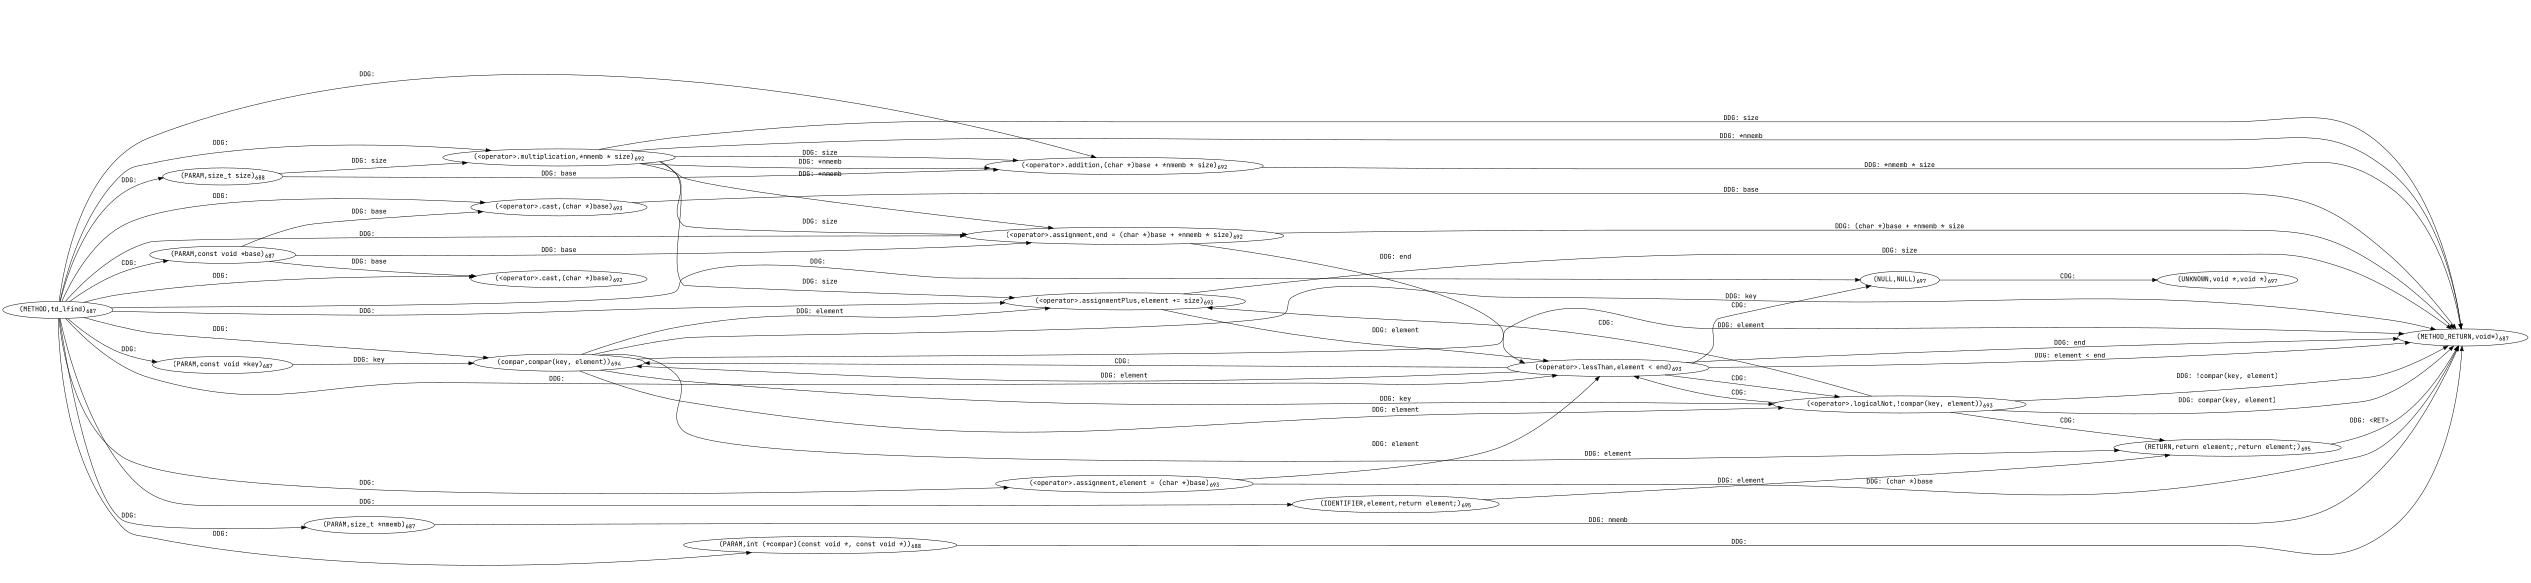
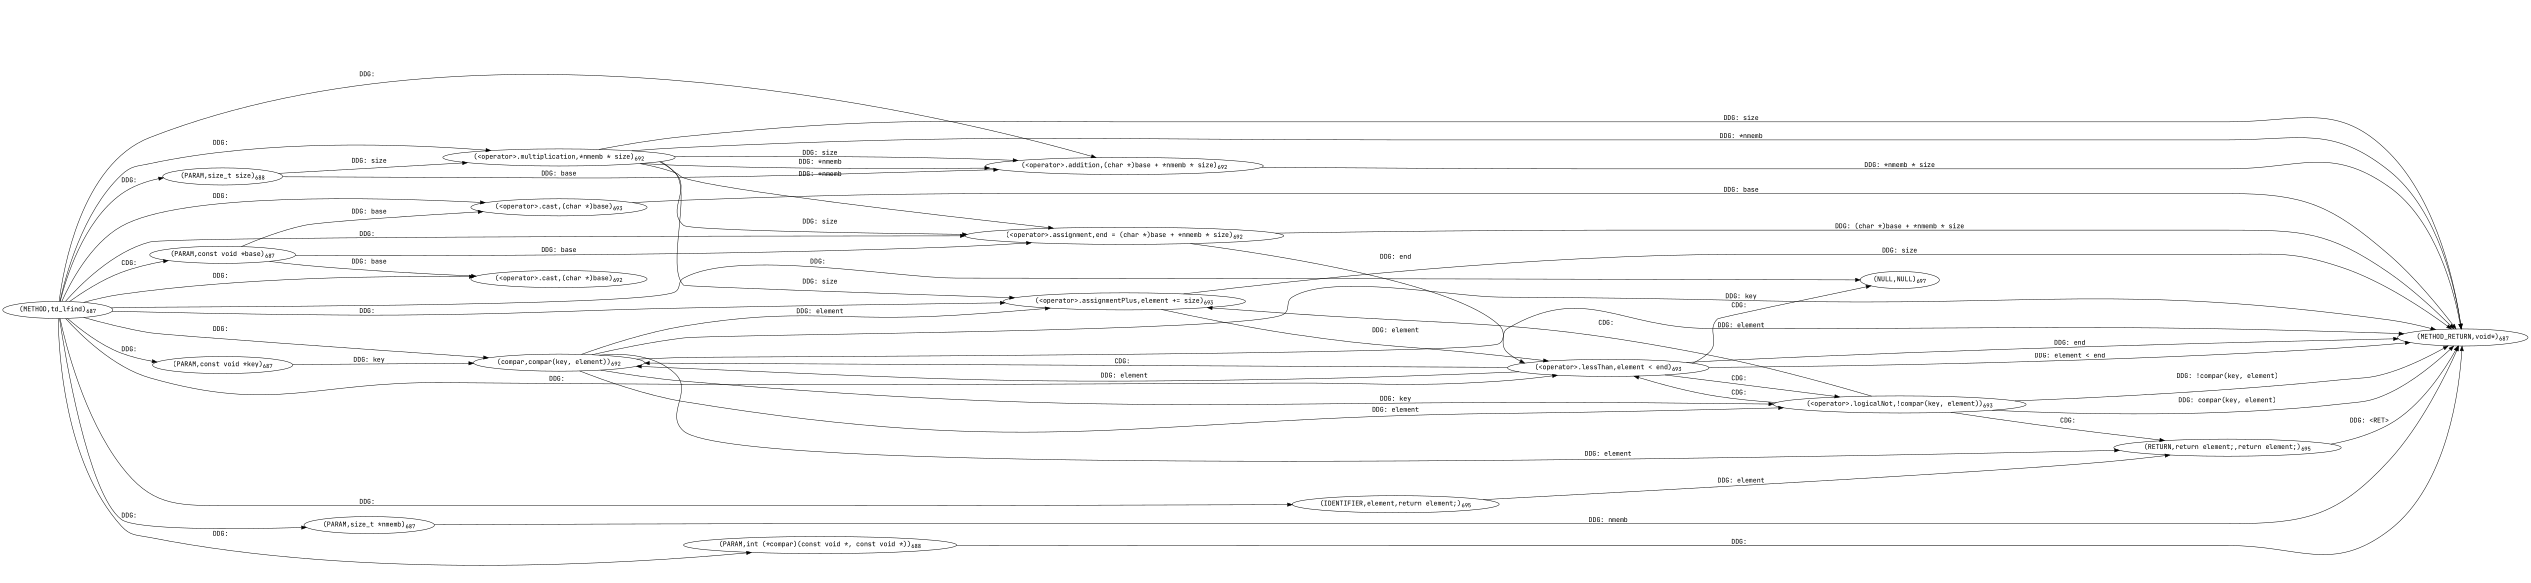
node "(UNKNOWN,void *,void *)": removed
node "(compar,compar(key, element))": text "694" -> "692"
node "(<operator>.assignment,element = (char *)base)": removed
